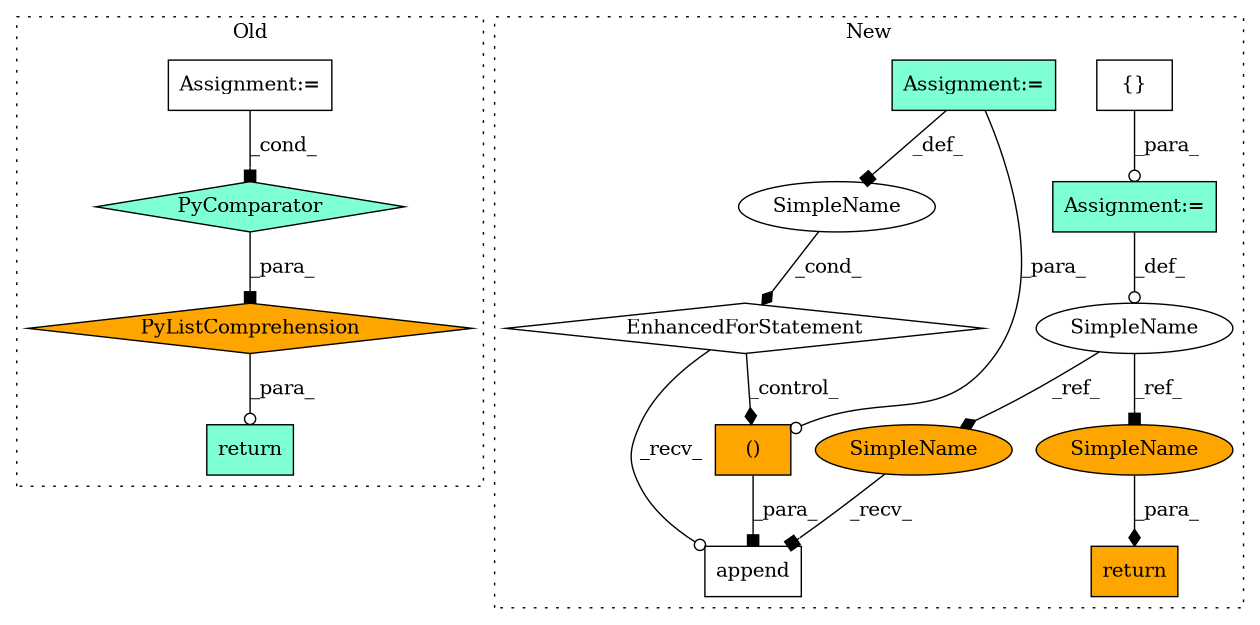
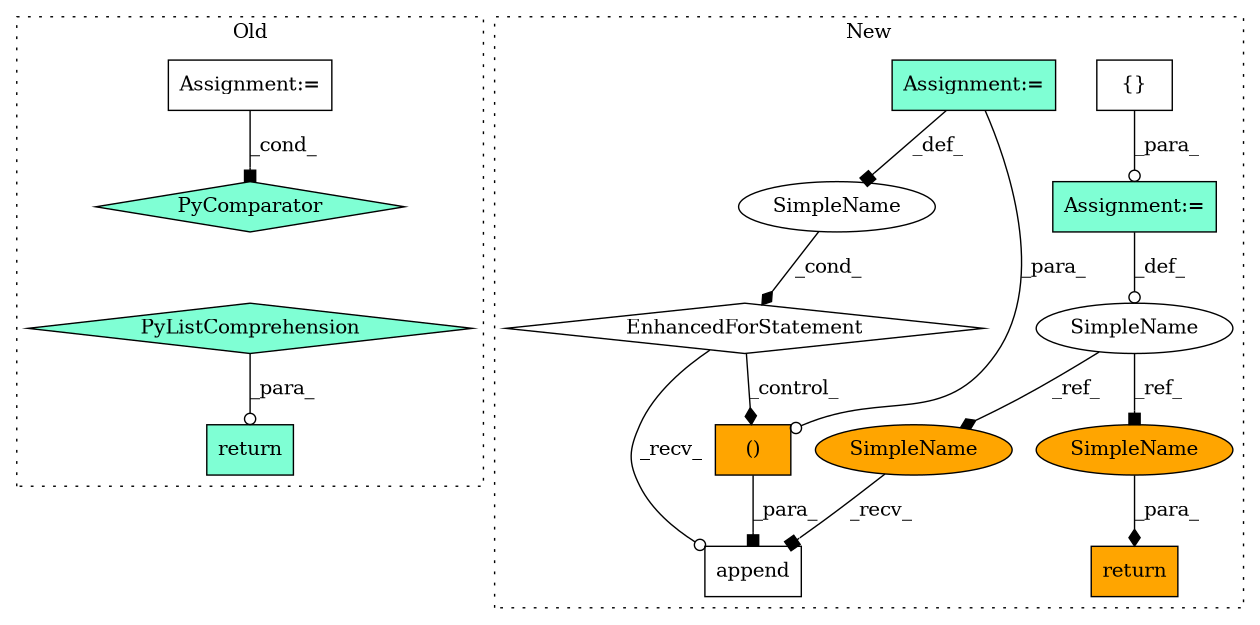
edge "PyComparator" -> "PyListComprehension": removed, label "_para_"
node "PyListComprehension": fillcolor orange -> aquamarine
